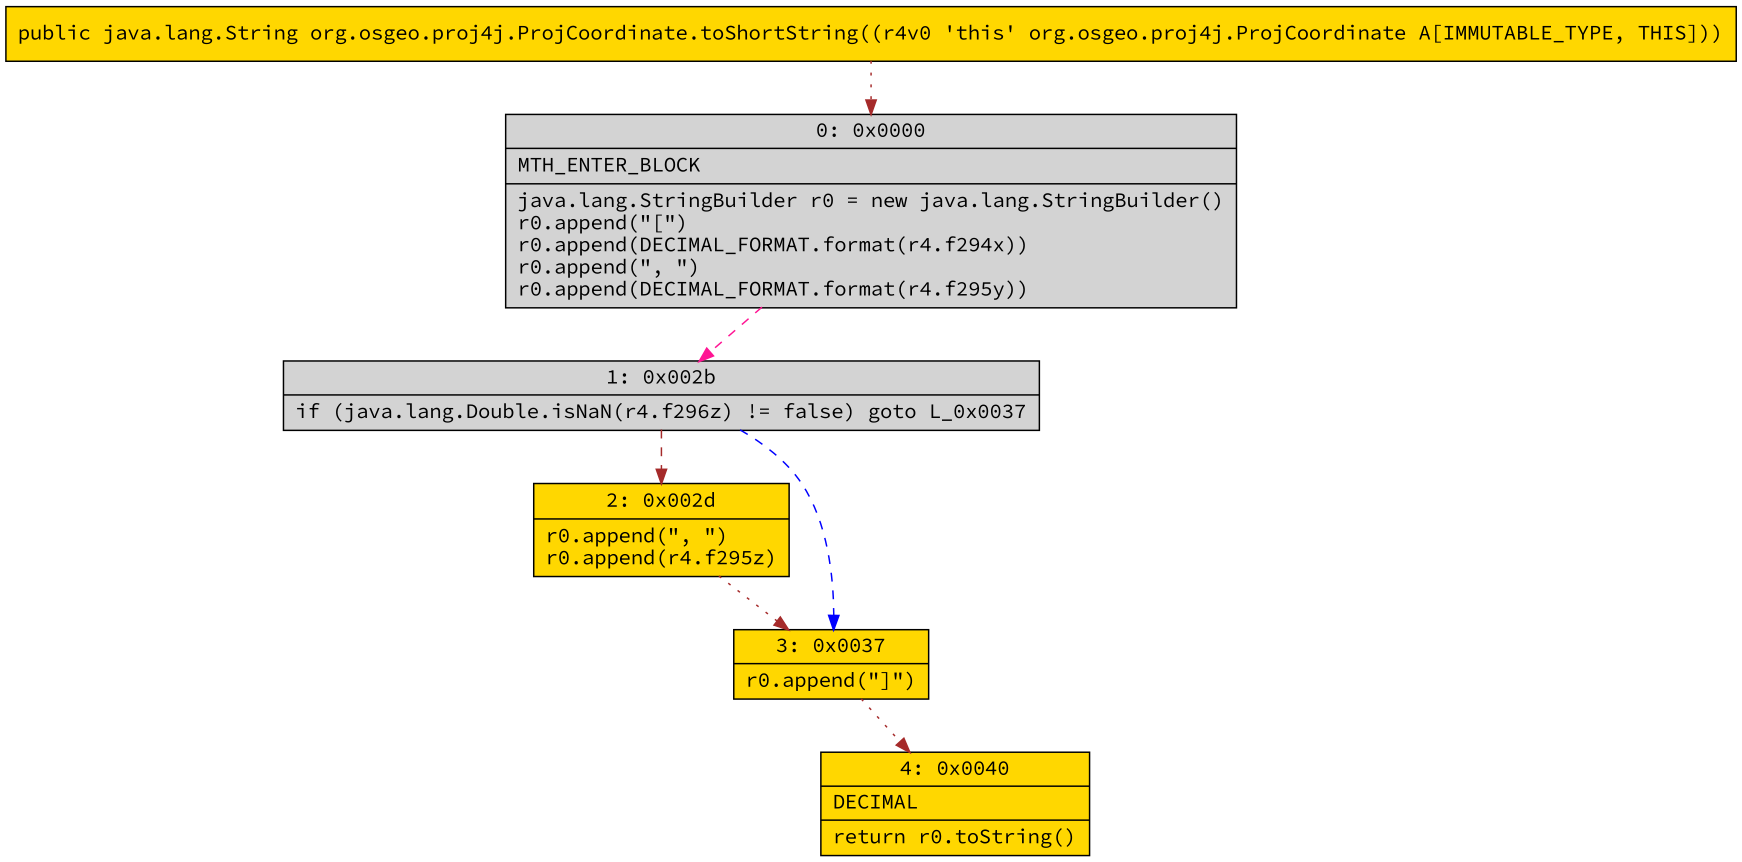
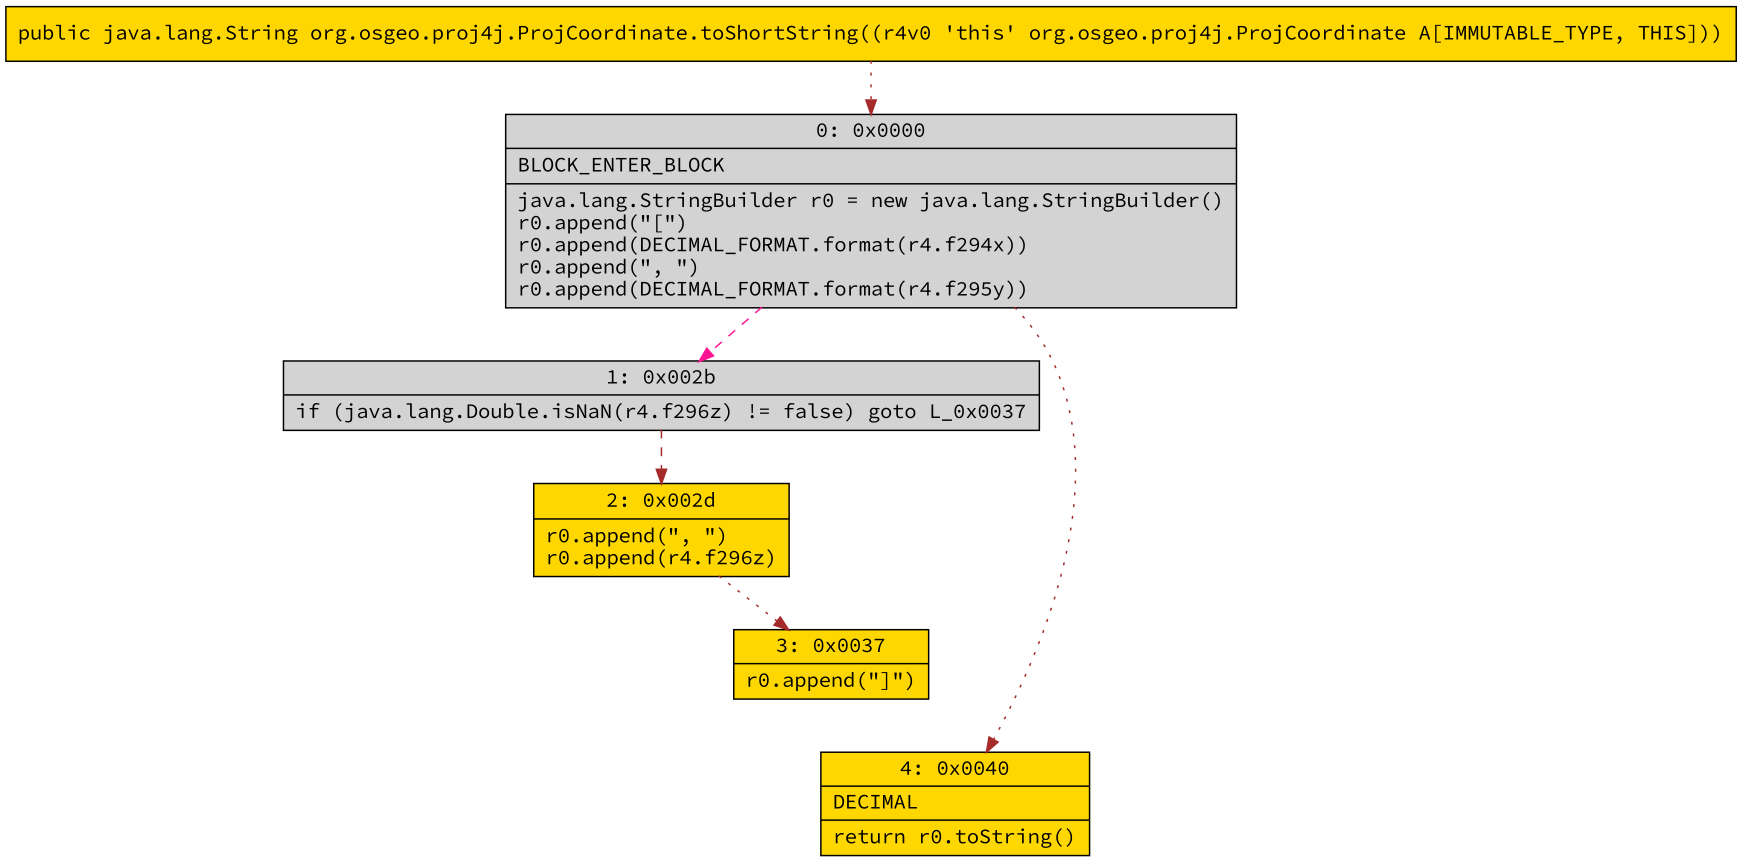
node "0: 0x0000": text "MTH_ENTER_BLOCK" -> "BLOCK_ENTER_BLOCK"
edge "1: 0x002b" -> "3: 0x0037": removed
node "2: 0x002d": text "r0.append(r4.f295z)" -> "r0.append(r4.f296z)"
edge "3: 0x0037" -> "4: 0x0040": now "0: 0x0000" -> "4: 0x0040"
